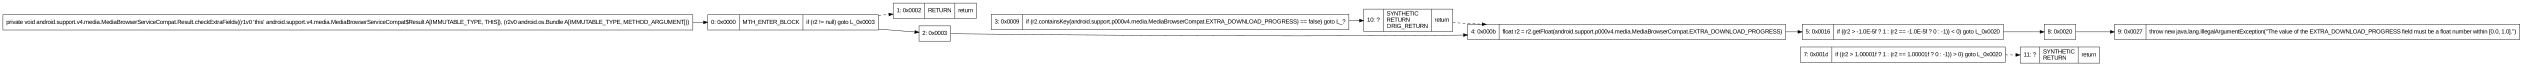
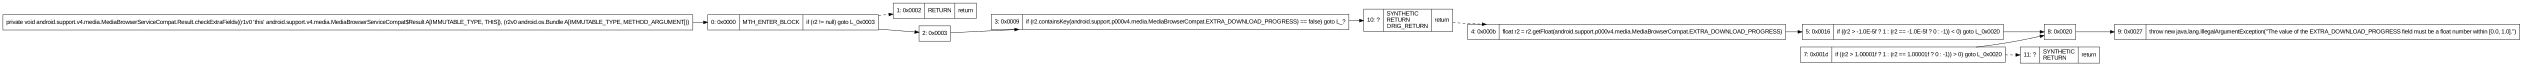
edge "2: 0x0003" -> "4: 0x000b": now "2: 0x0003" -> "3: 0x0009"
edge "7: 0x001d" -> "8: 0x0020": added
